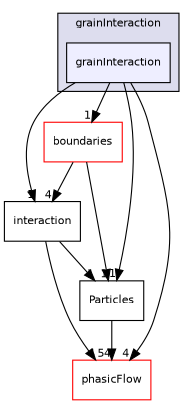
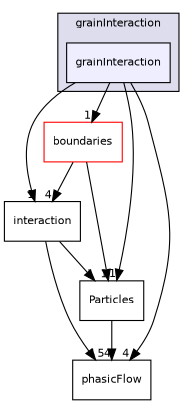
node "phasicFlow": color red -> black
